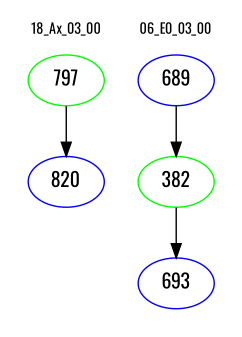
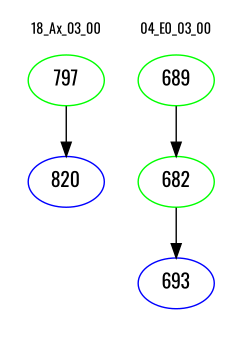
cluster "06_E0_03_00": label "06_E0_03_00" -> "04_E0_03_00"
node "689": color blue -> green
node "382": label "382" -> "682"
